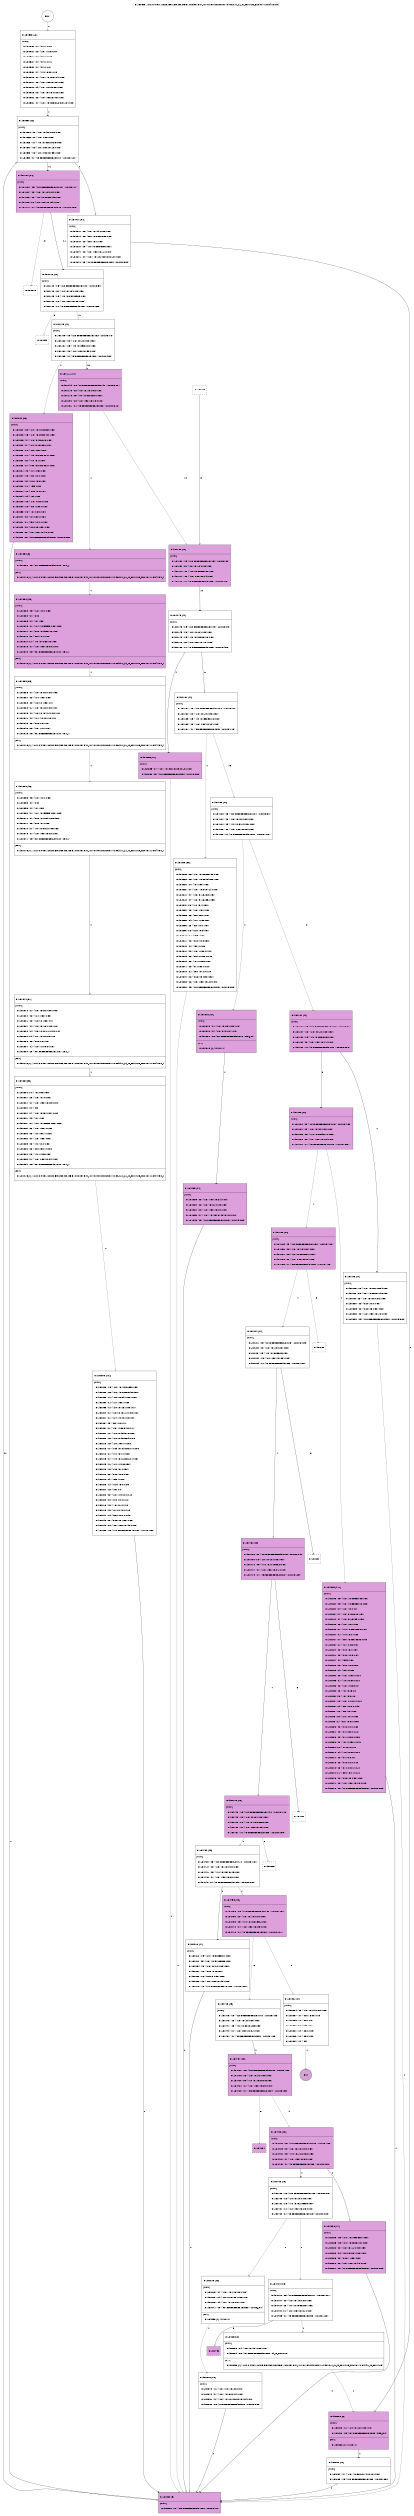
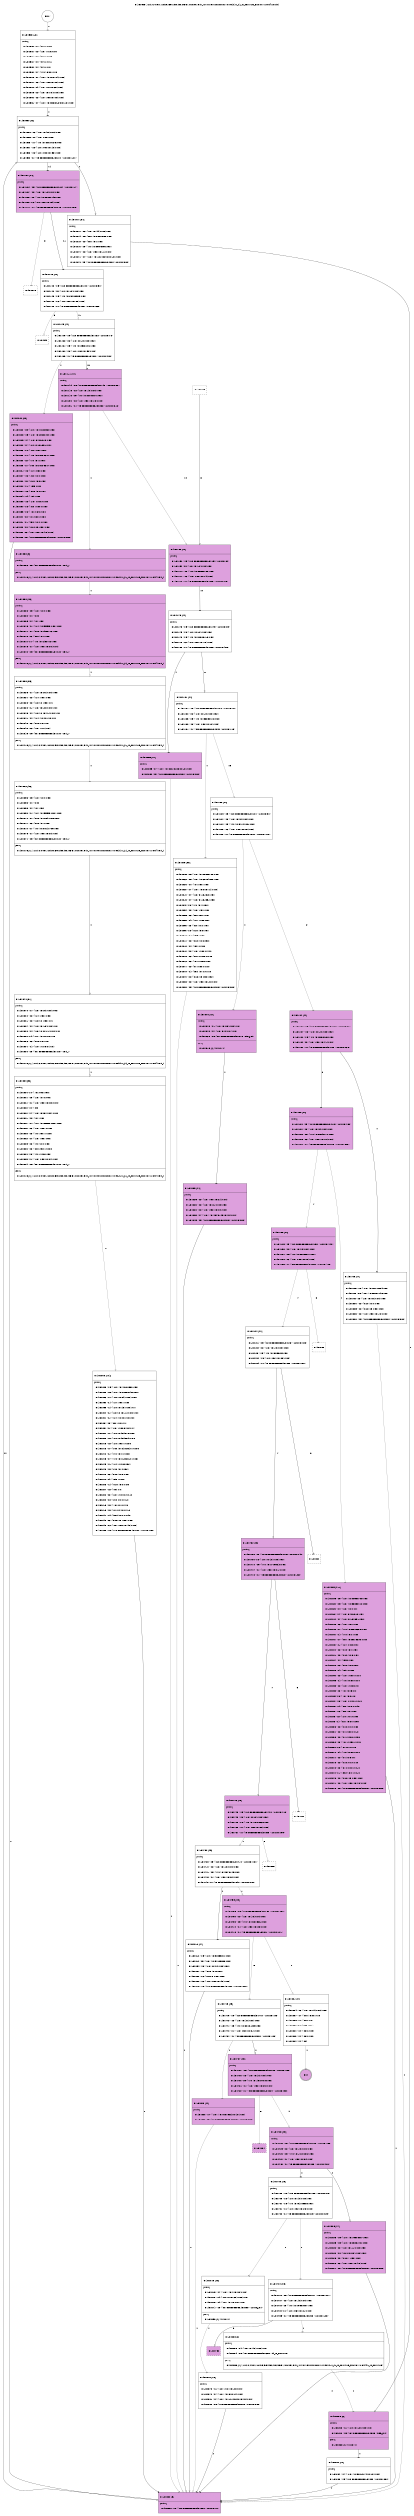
node "0x401c88 [12]": added
